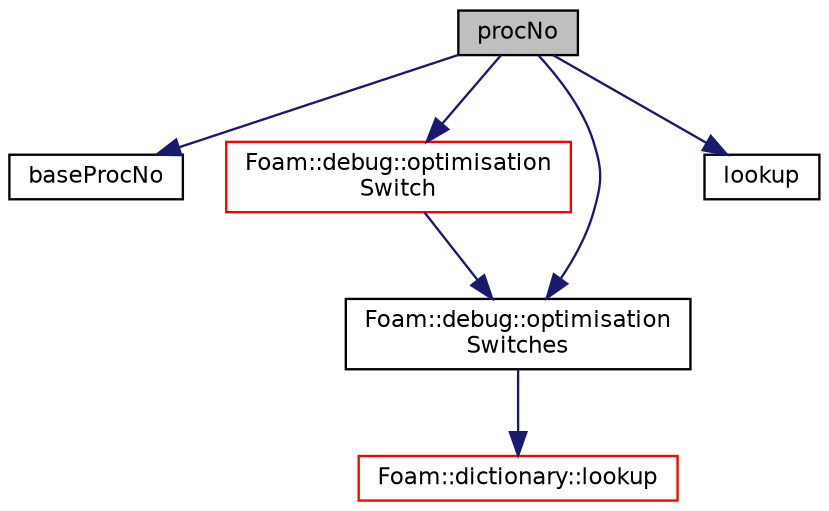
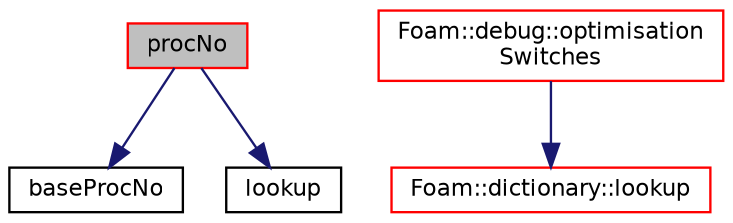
node "procNo": color black -> red
edge "procNo" -> "Foam::debug::optimisation Switches": removed
node "Foam::debug::optimisation Switch": removed
node "Foam::debug::optimisation Switches": color black -> red
